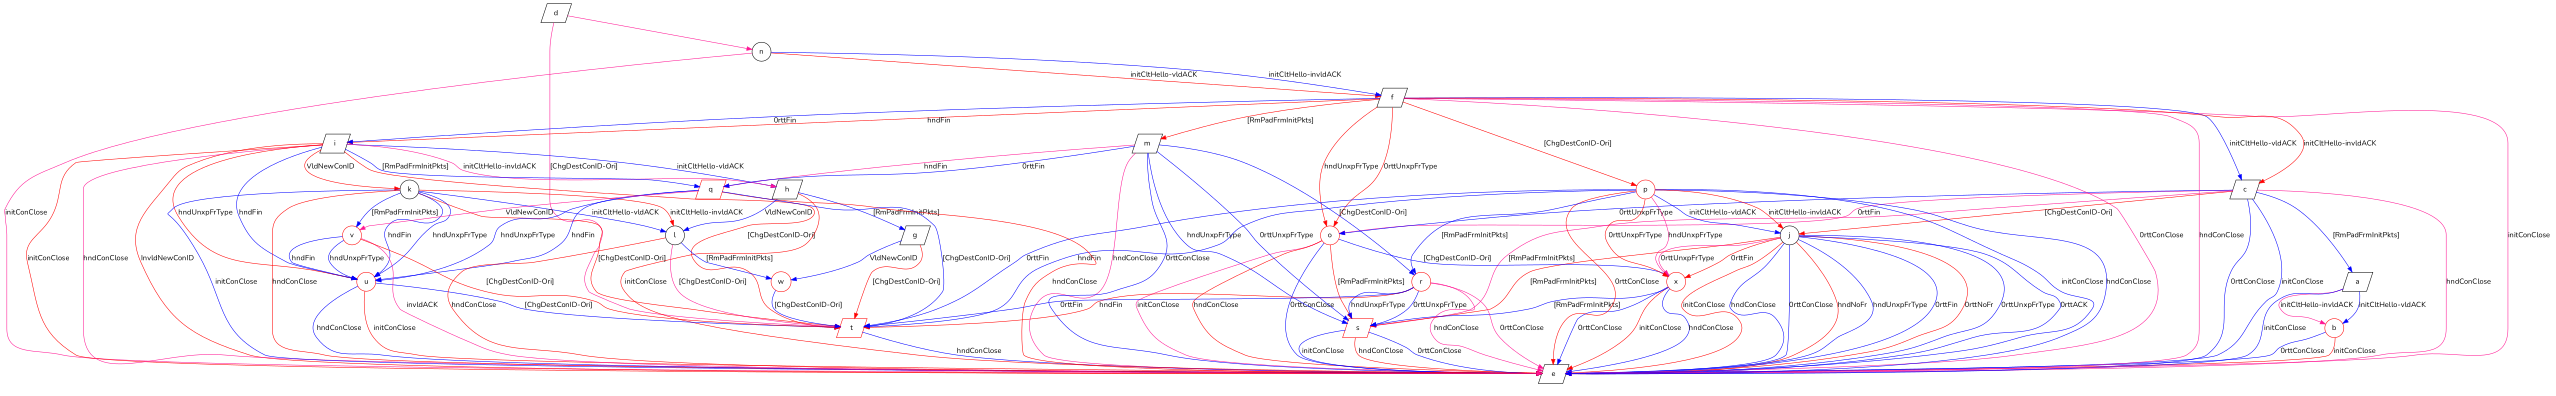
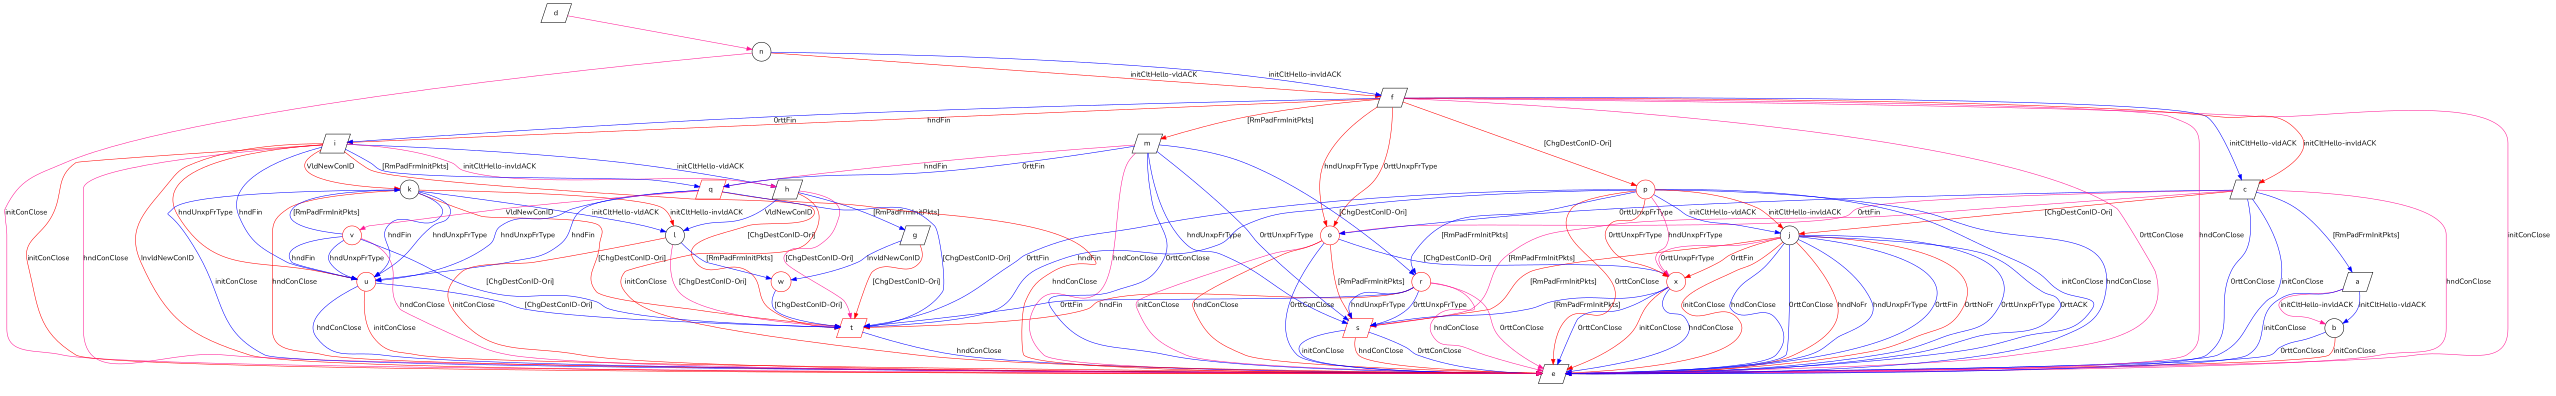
edge "k" -> "v": reversed
edge "g" -> "w": label "VldNewConID " -> "InvldNewConID "
edge "d" -> "t": now "h" -> "t"
edge "v" -> "t": color red -> blue
edge "v" -> "e": label "invldACK " -> "hndConClose "
edge "l" -> "e": label "hndConClose " -> "initConClose "
node "b": color red -> black
